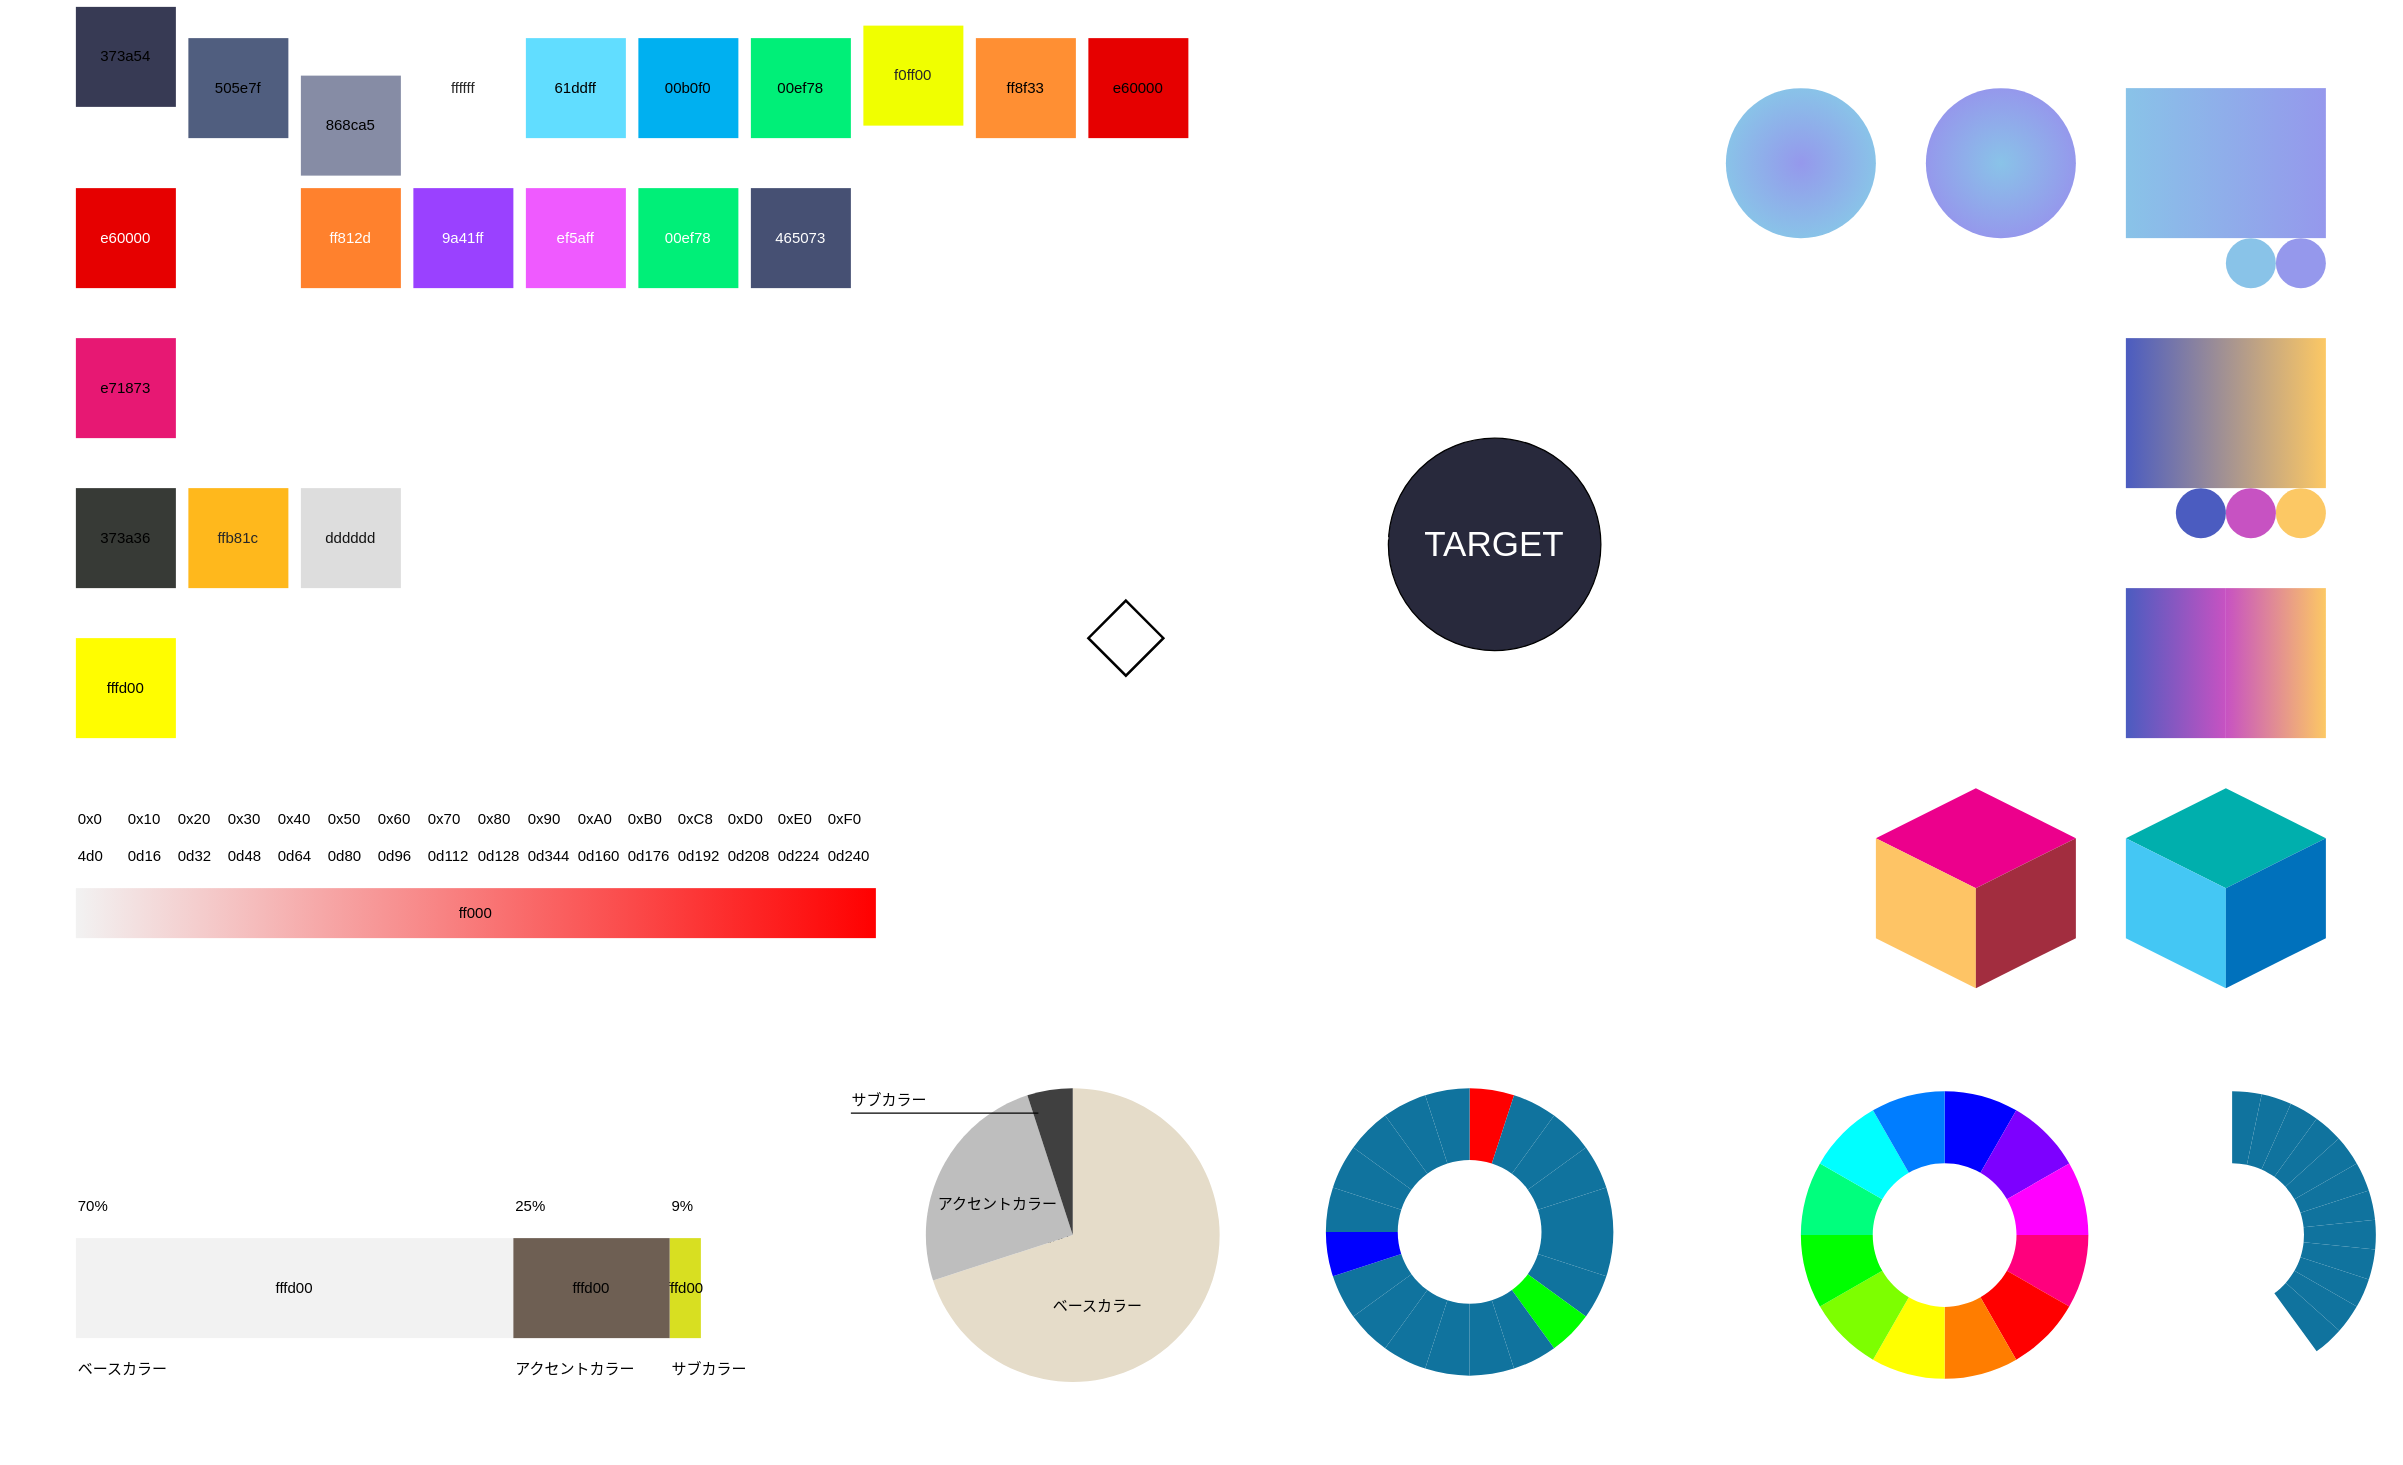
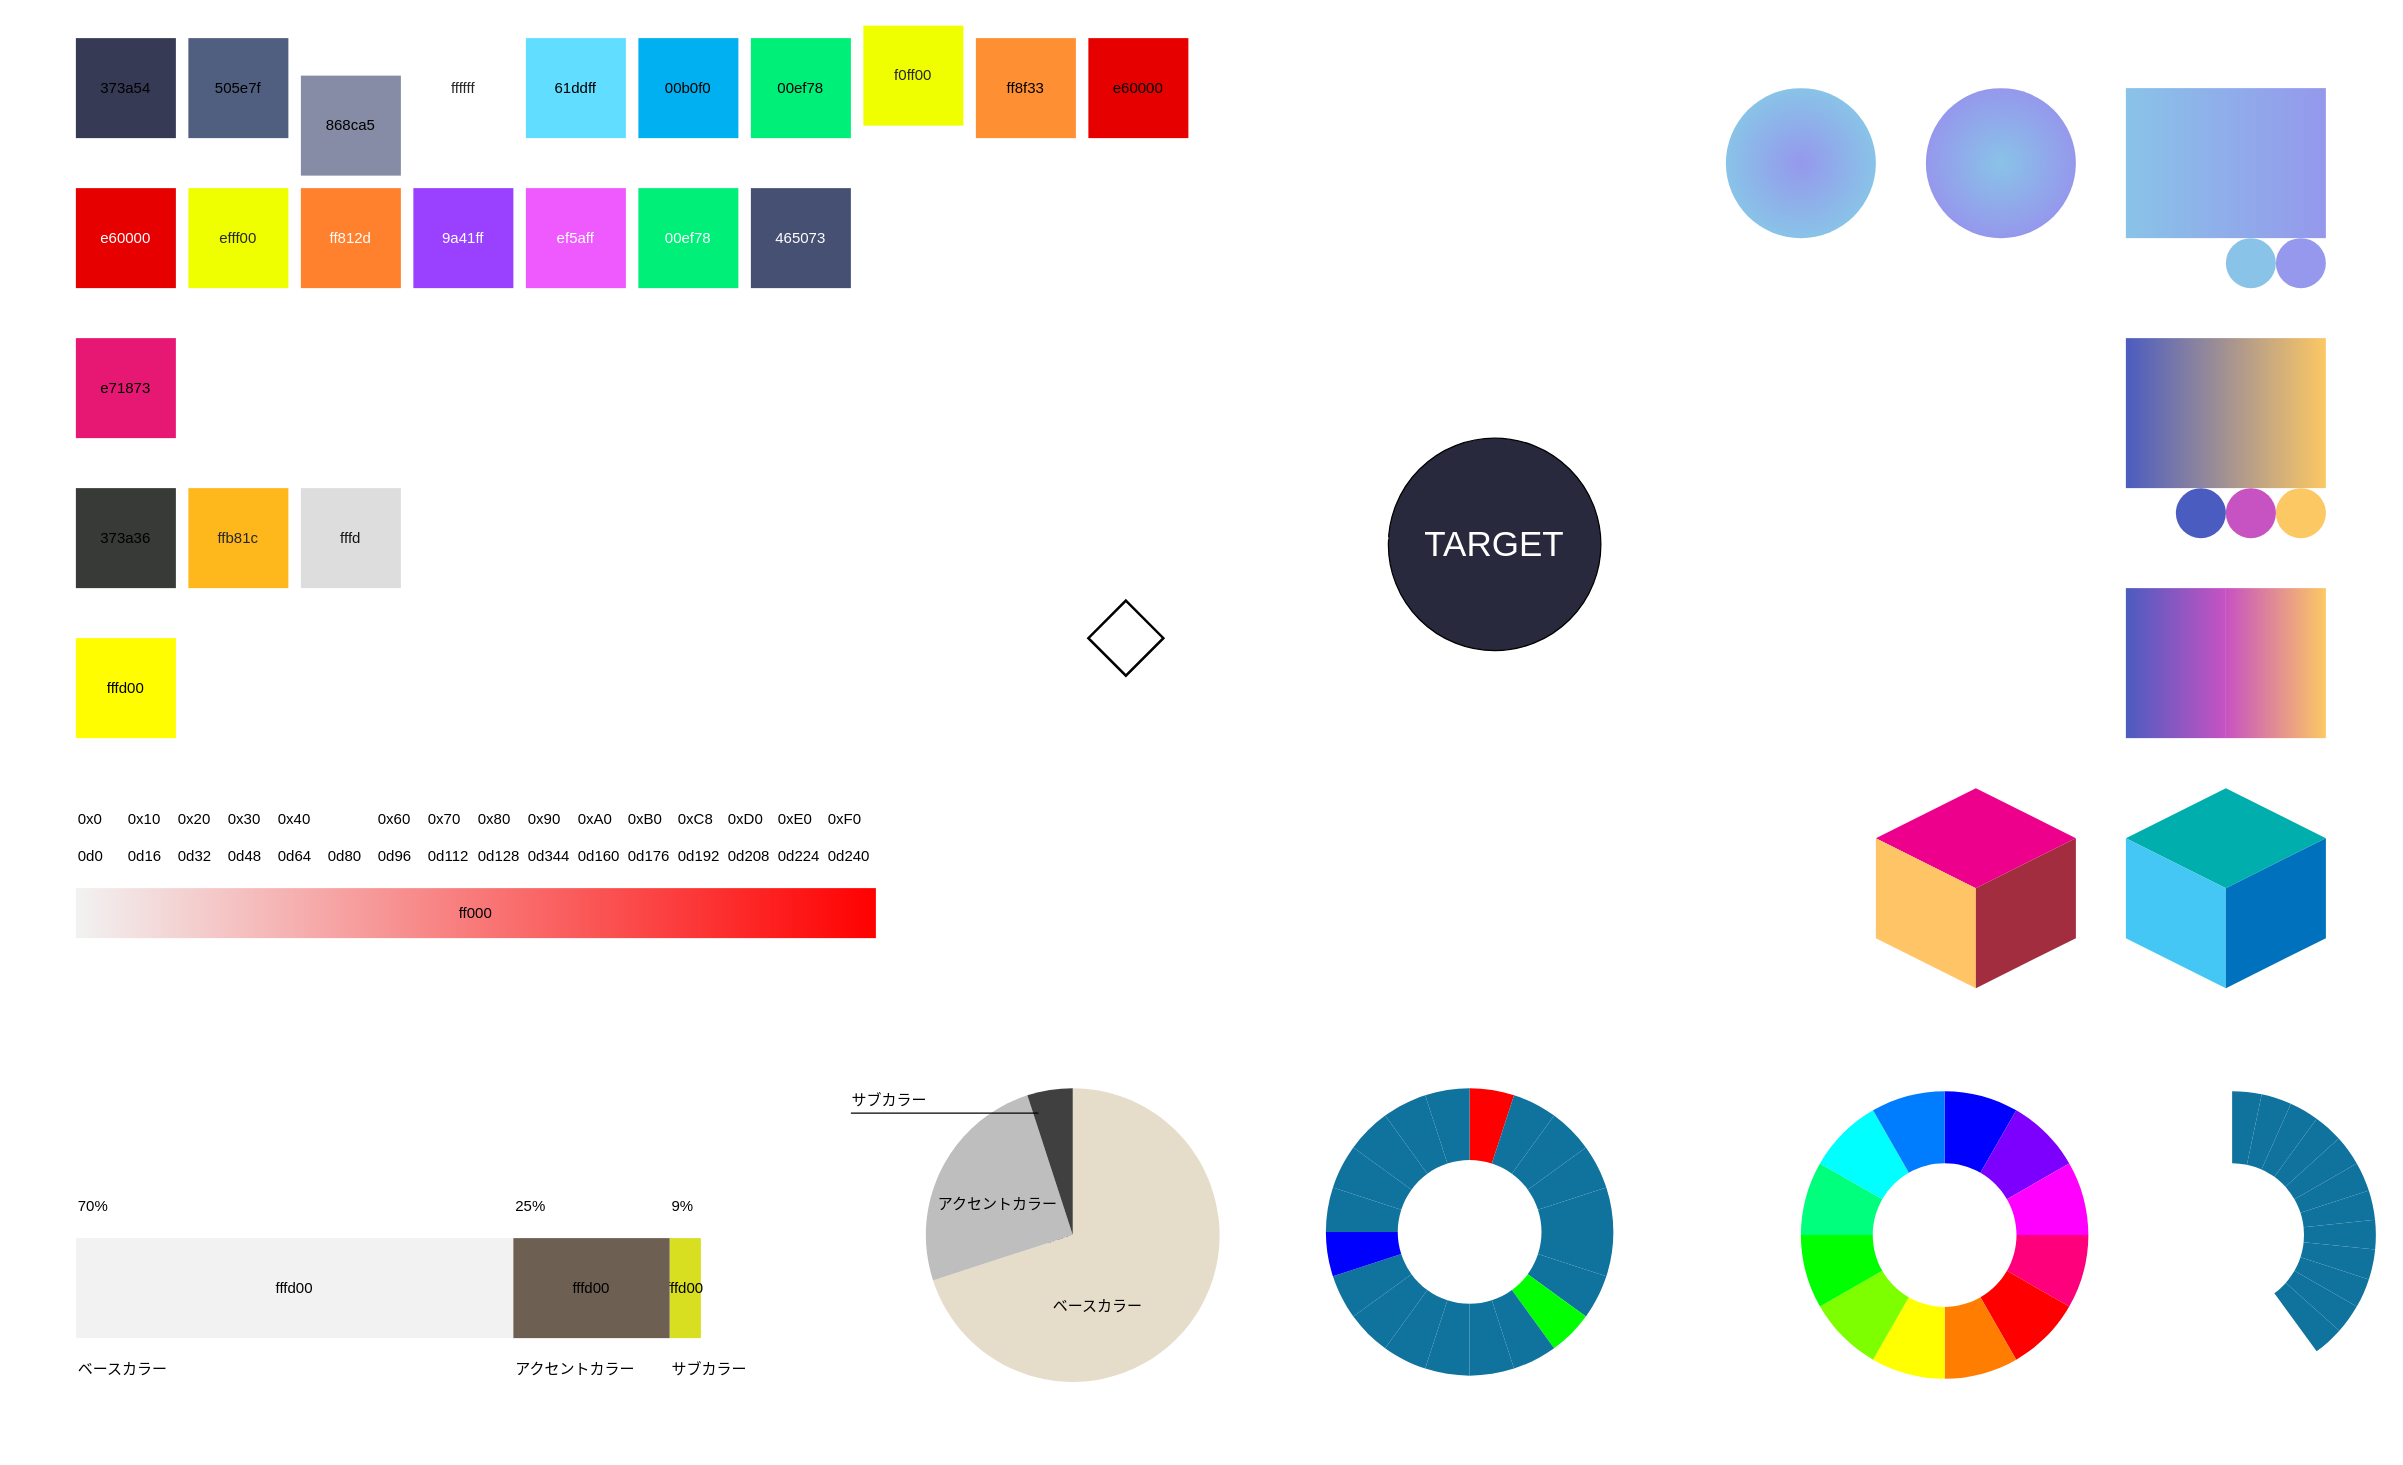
node "373a54": moved (126, 57) -> (126, 88)
node "efff00": added
node "dddddd": label "dddddd" -> "fffd"
node "0x50": removed
node "4d0": label "4d0" -> "0d0"
